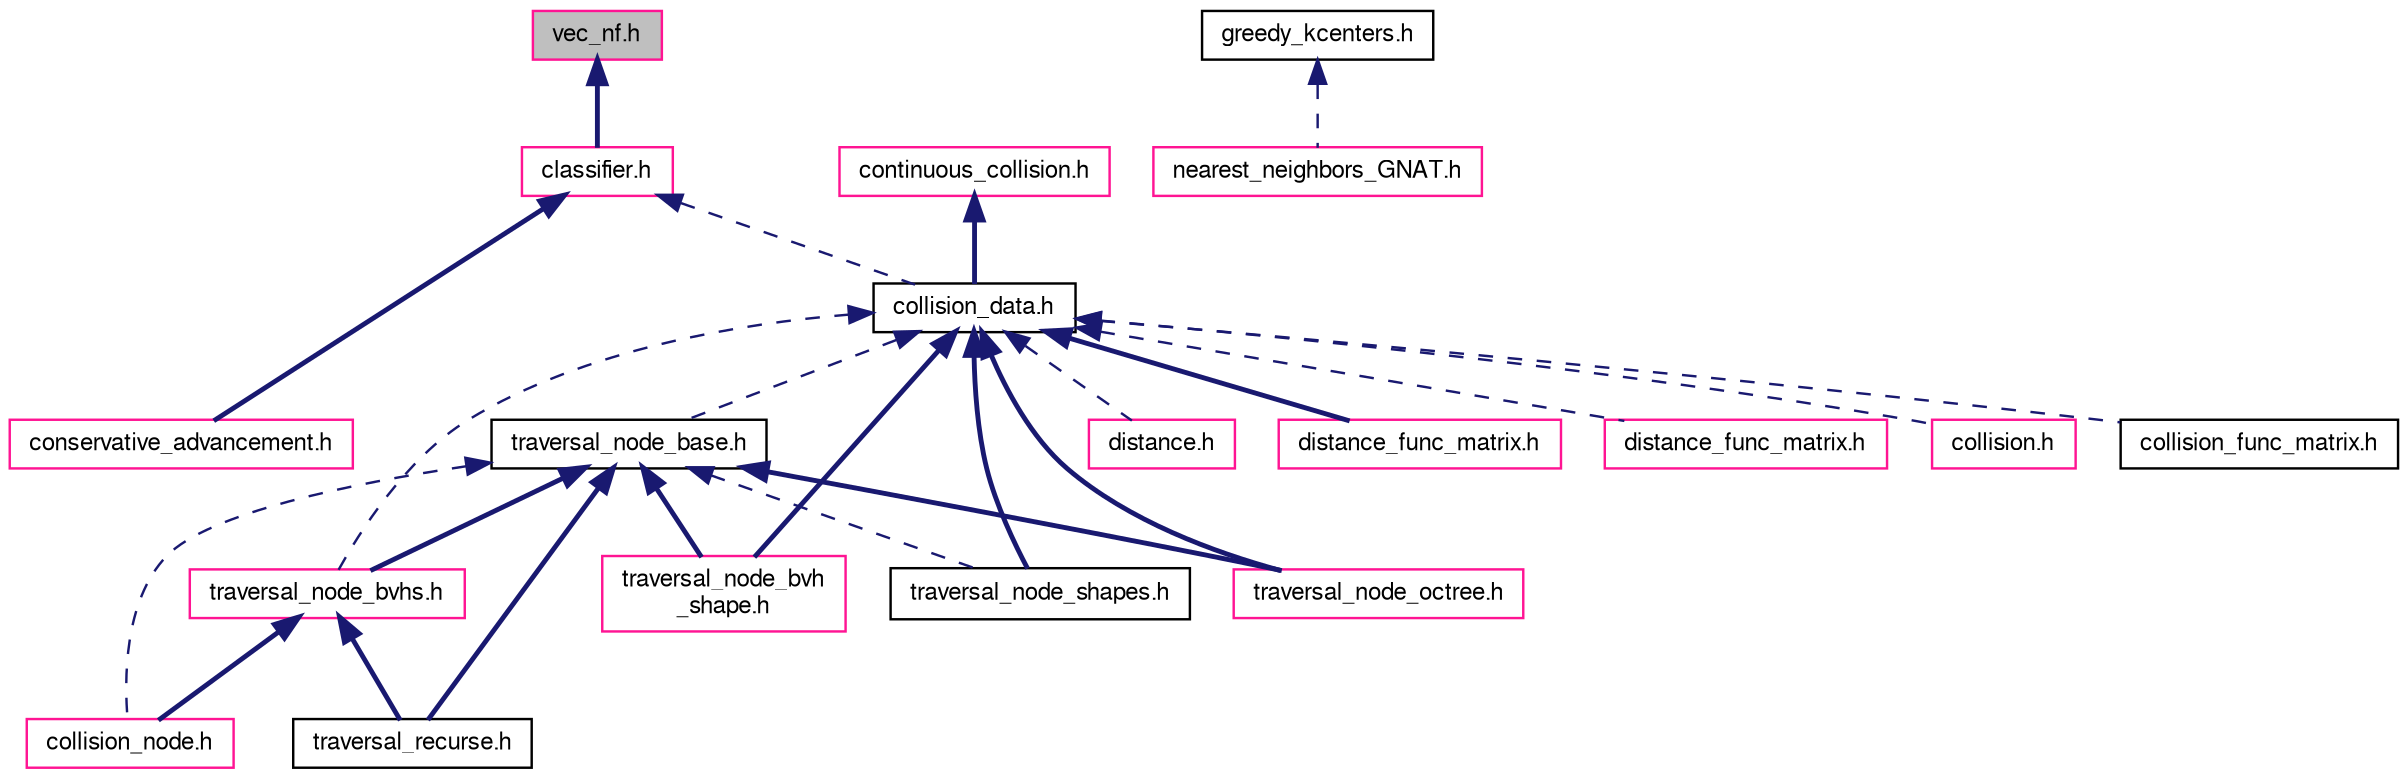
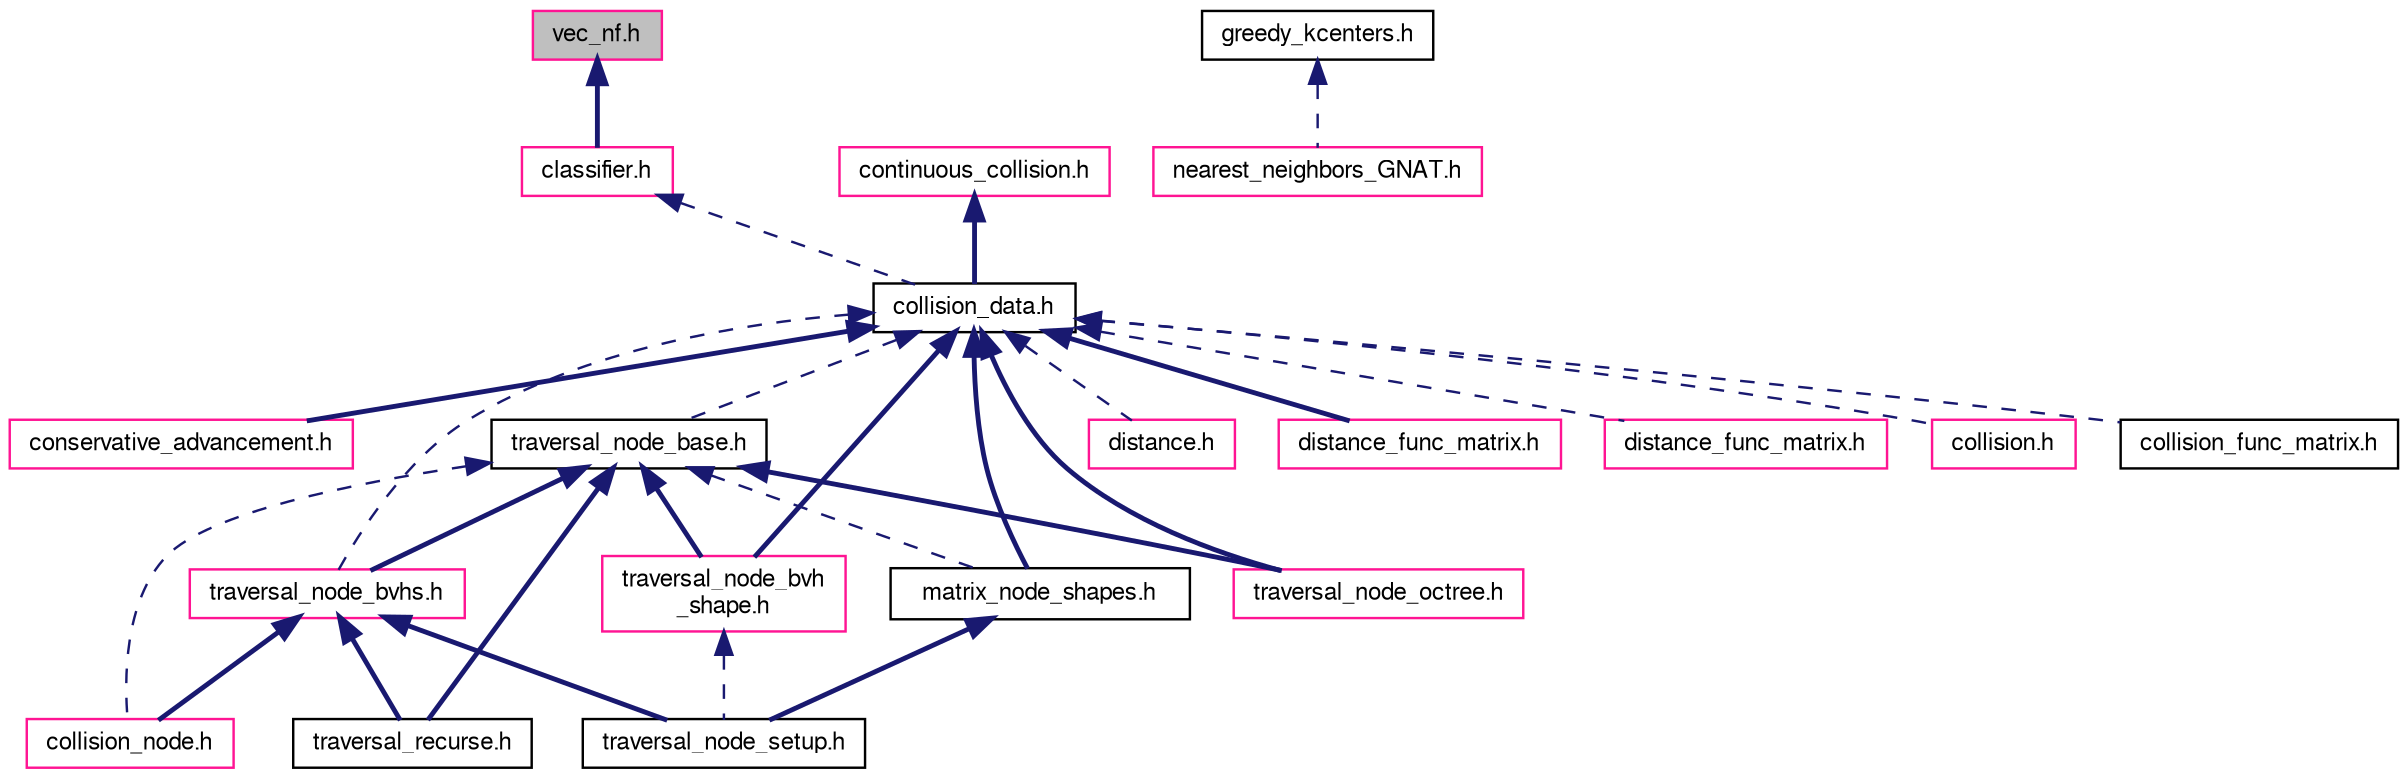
edge "conservative_advancement.h" -> "classifier.h": now "conservative_advancement.h" -> "collision_data.h"
node "traversal_node_shapes.h": label "traversal_node_shapes.h" -> "matrix_node_shapes.h"
node "traversal_node_setup.h": added
